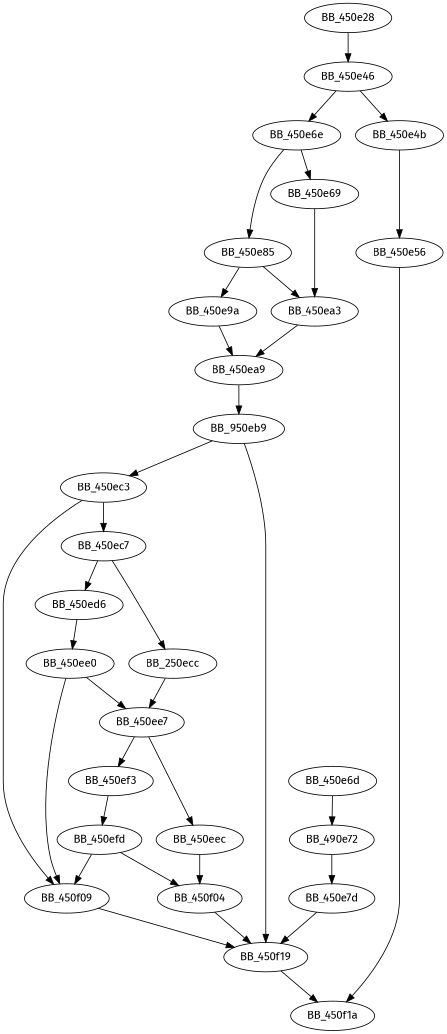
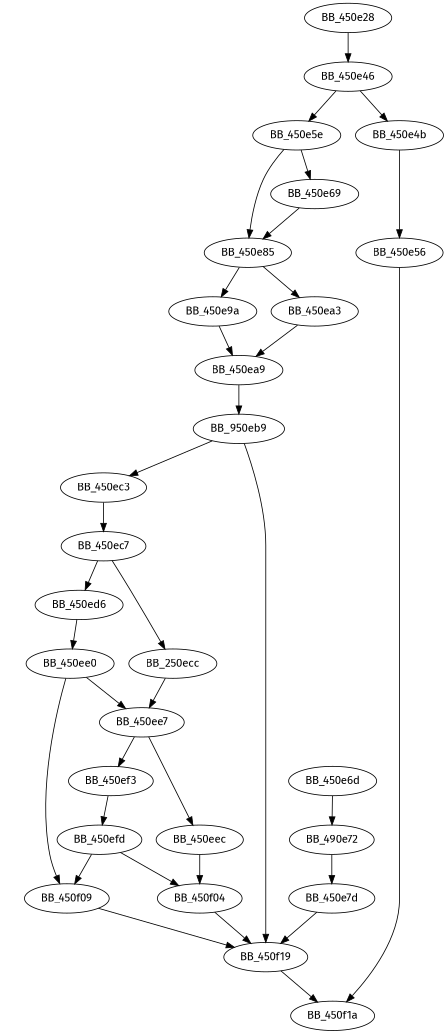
node "BB_450e6e": label "BB_450e6e" -> "BB_450e5e"
edge "BB_450e69" -> "BB_450ea3": now "BB_450e69" -> "BB_450e85"
edge "BB_450ec3" -> "BB_450f09": removed
